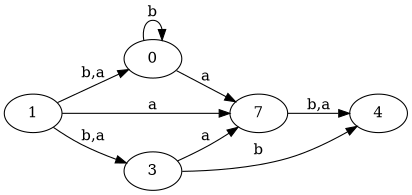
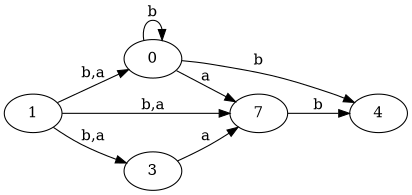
edge "1" -> "7": label "a" -> "b,a"
edge "7" -> "4": label "b,a" -> "b"
edge "3" -> "4": now "0" -> "4"
